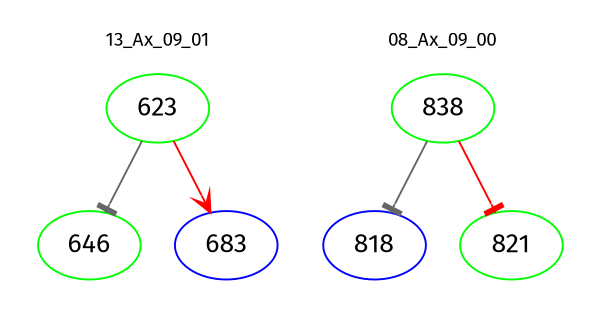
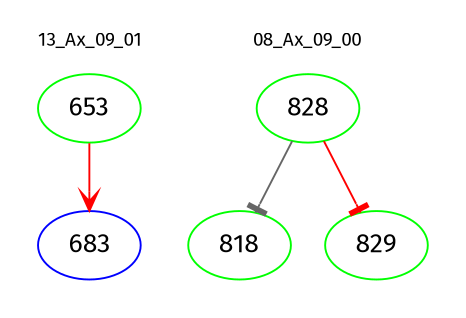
node "623": label "623" -> "653"
node "838": label "838" -> "828"
node "646": removed
node "818": color blue -> green
node "821": label "821" -> "829"
